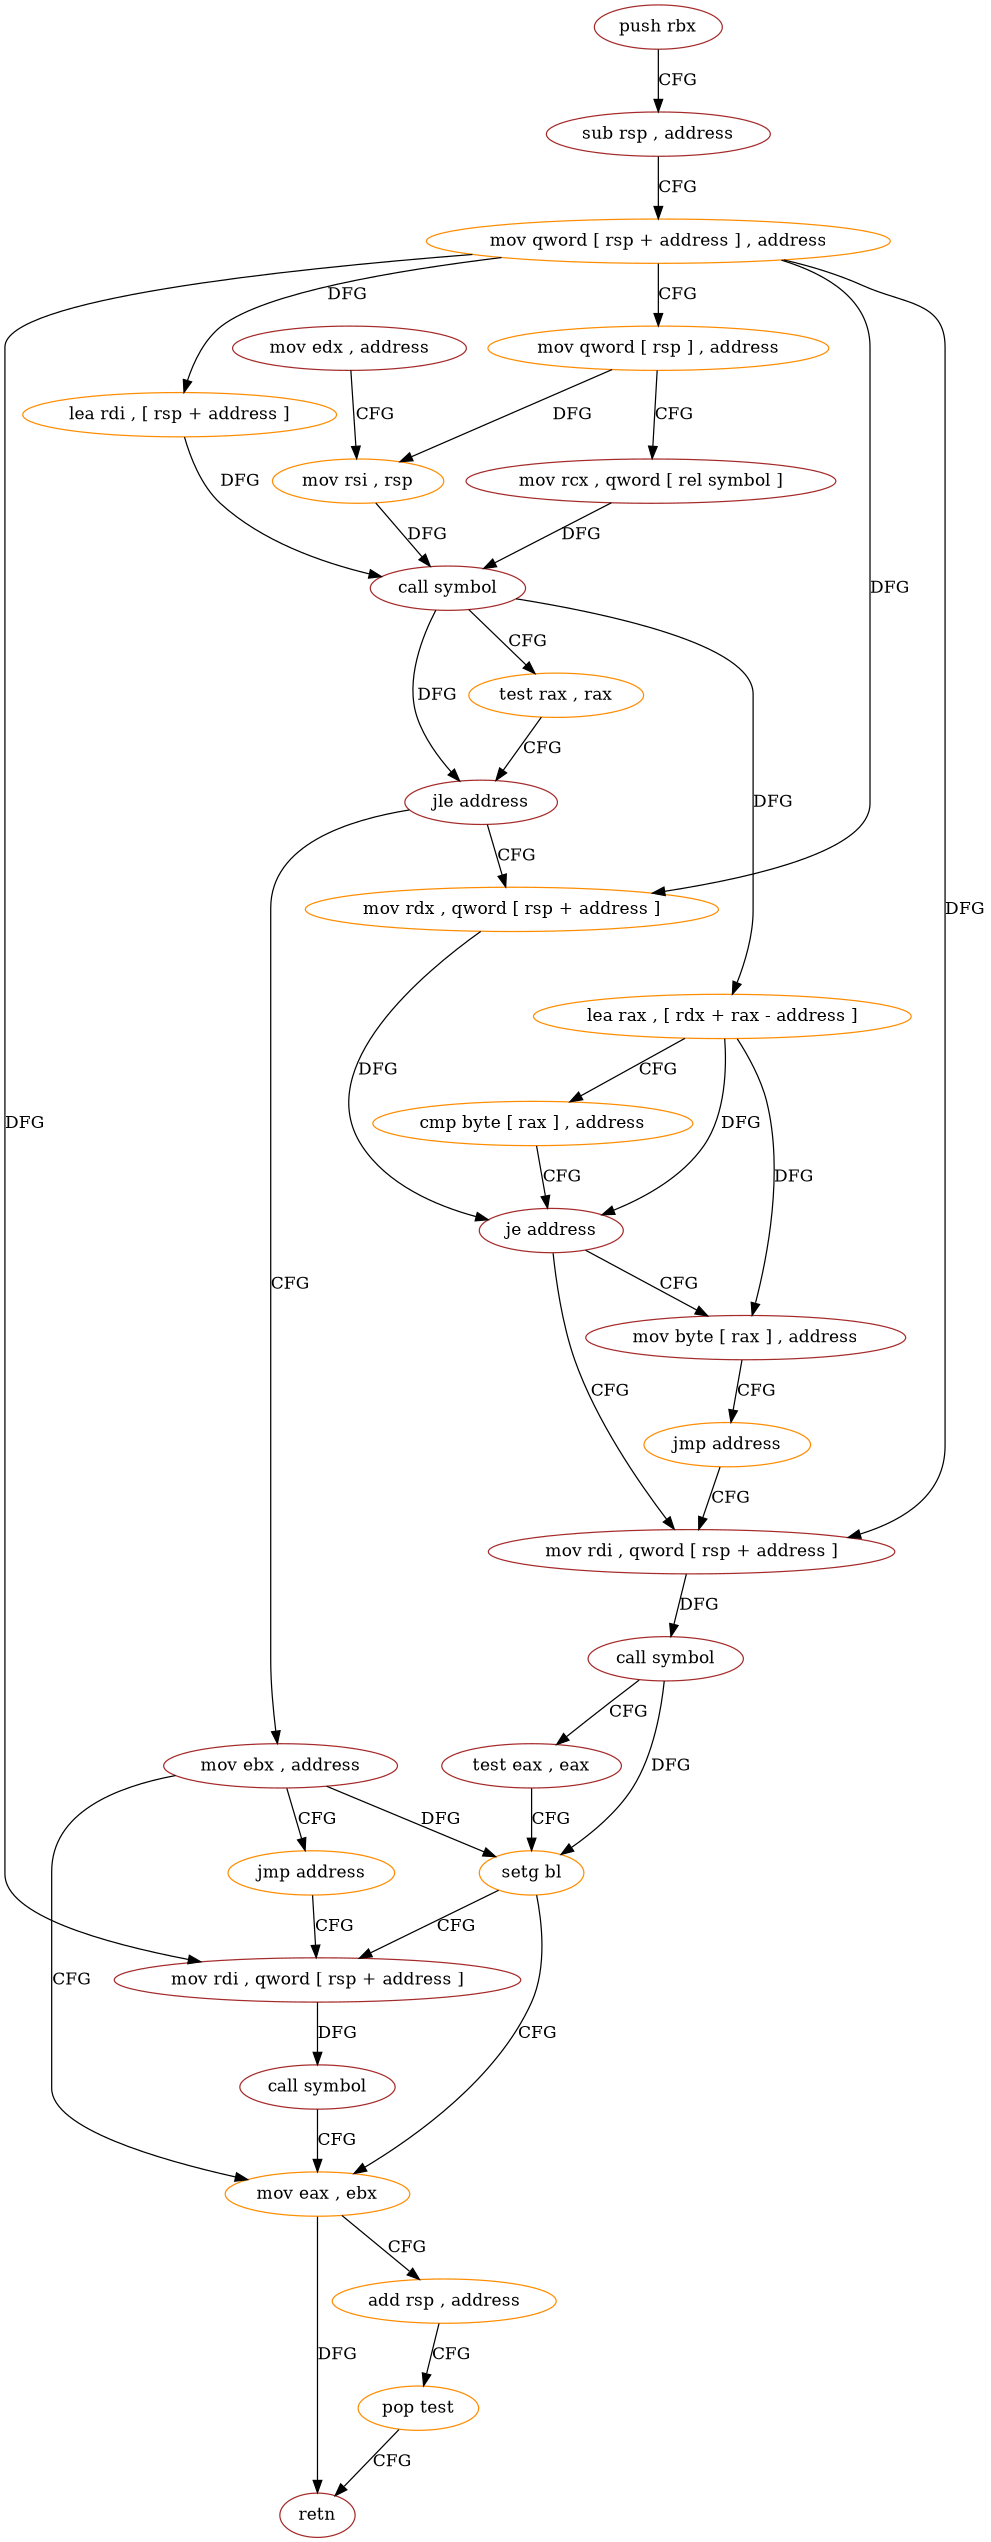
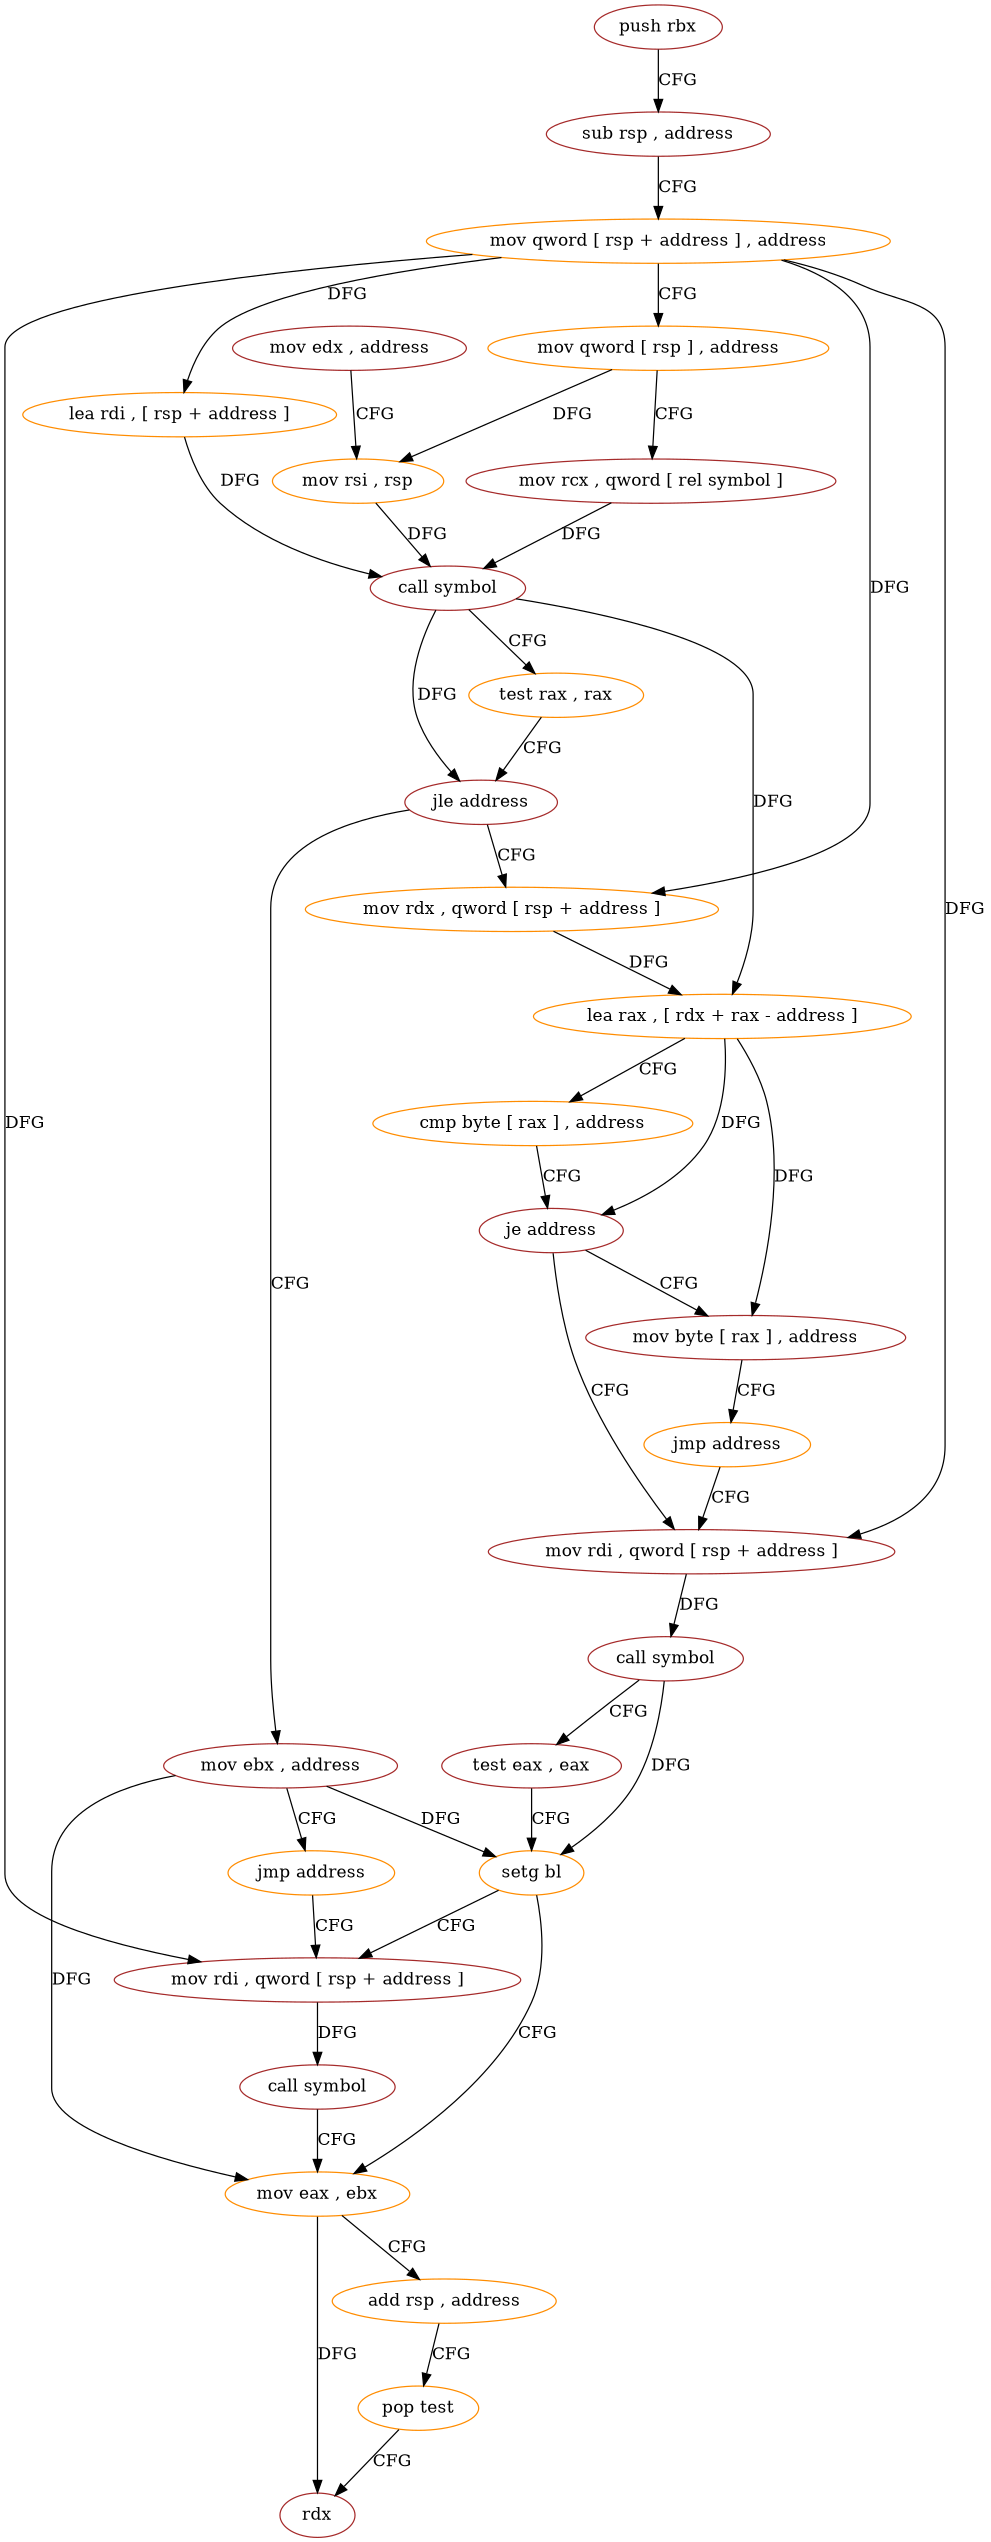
edge "mov rdx , qword [ rsp + address ]" -> "je address": now "mov rdx , qword [ rsp + address ]" -> "lea rax , [ rdx + rax - address ]"
edge "mov ebx , address" -> "mov eax , ebx": label "CFG" -> "DFG"
node "retn": label "retn" -> "rdx"
